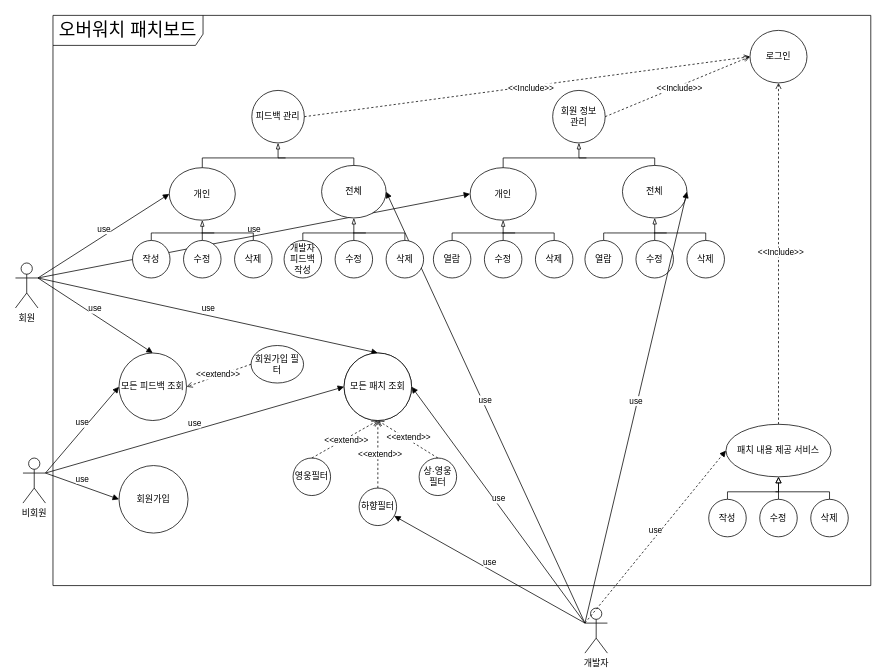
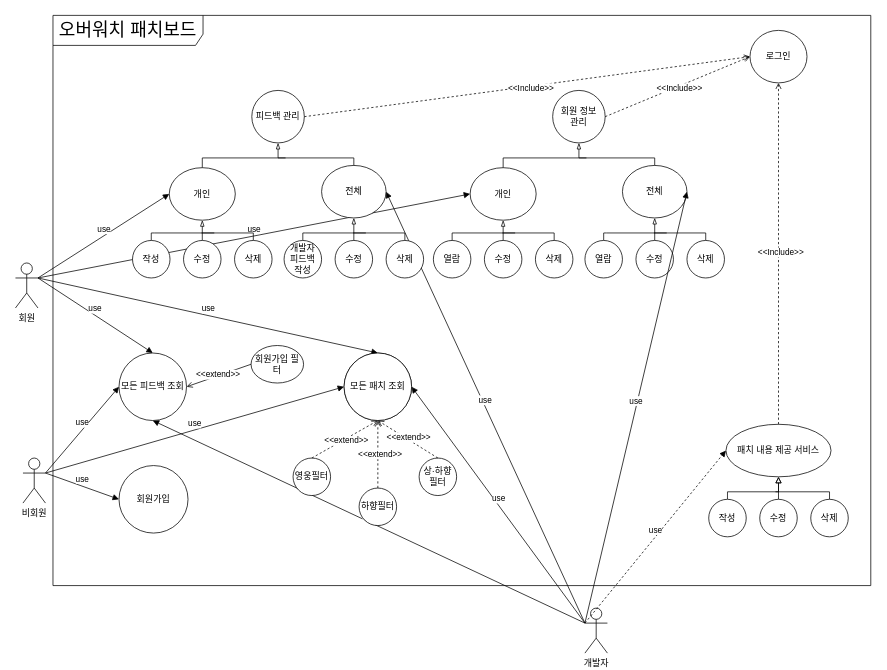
edge "회원가입 필터" -> "모든 피드백 조회": style dashed -> solid
node "상·영웅필터": label "상·영웅필터" -> "상·하향필터"
edge "개발자" -> "하향필터": now "개발자" -> "모든 피드백 조회"
